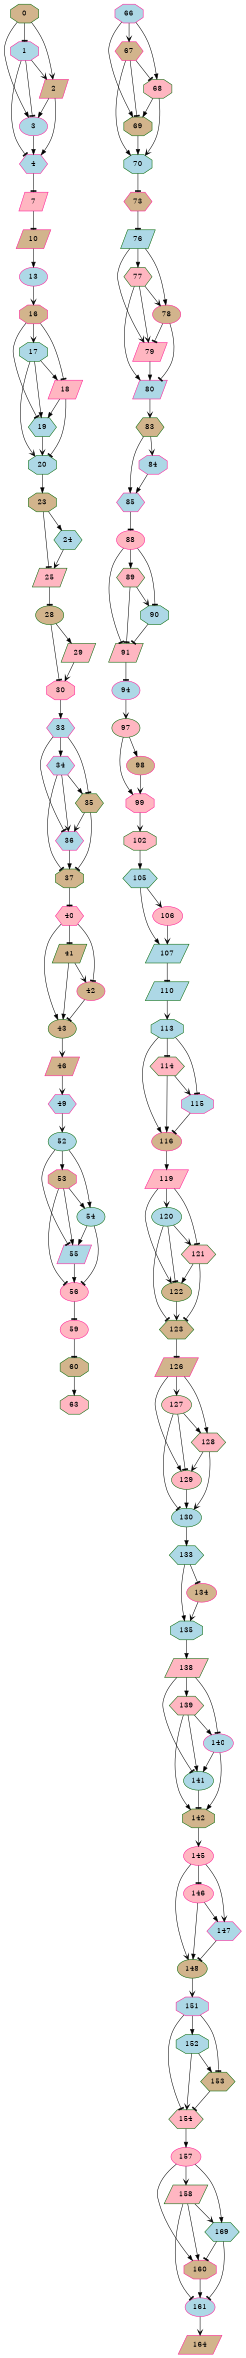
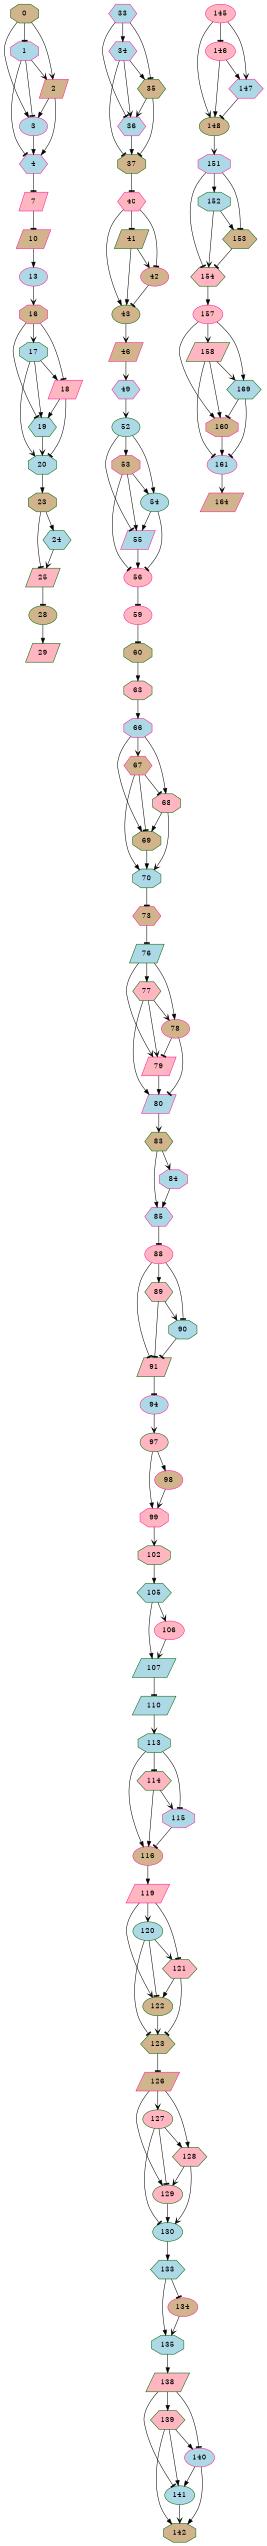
node "30": removed
edge "63" -> "66": added
edge "141" -> "142": arrowhead tee -> vee
edge "142" -> "145": removed
